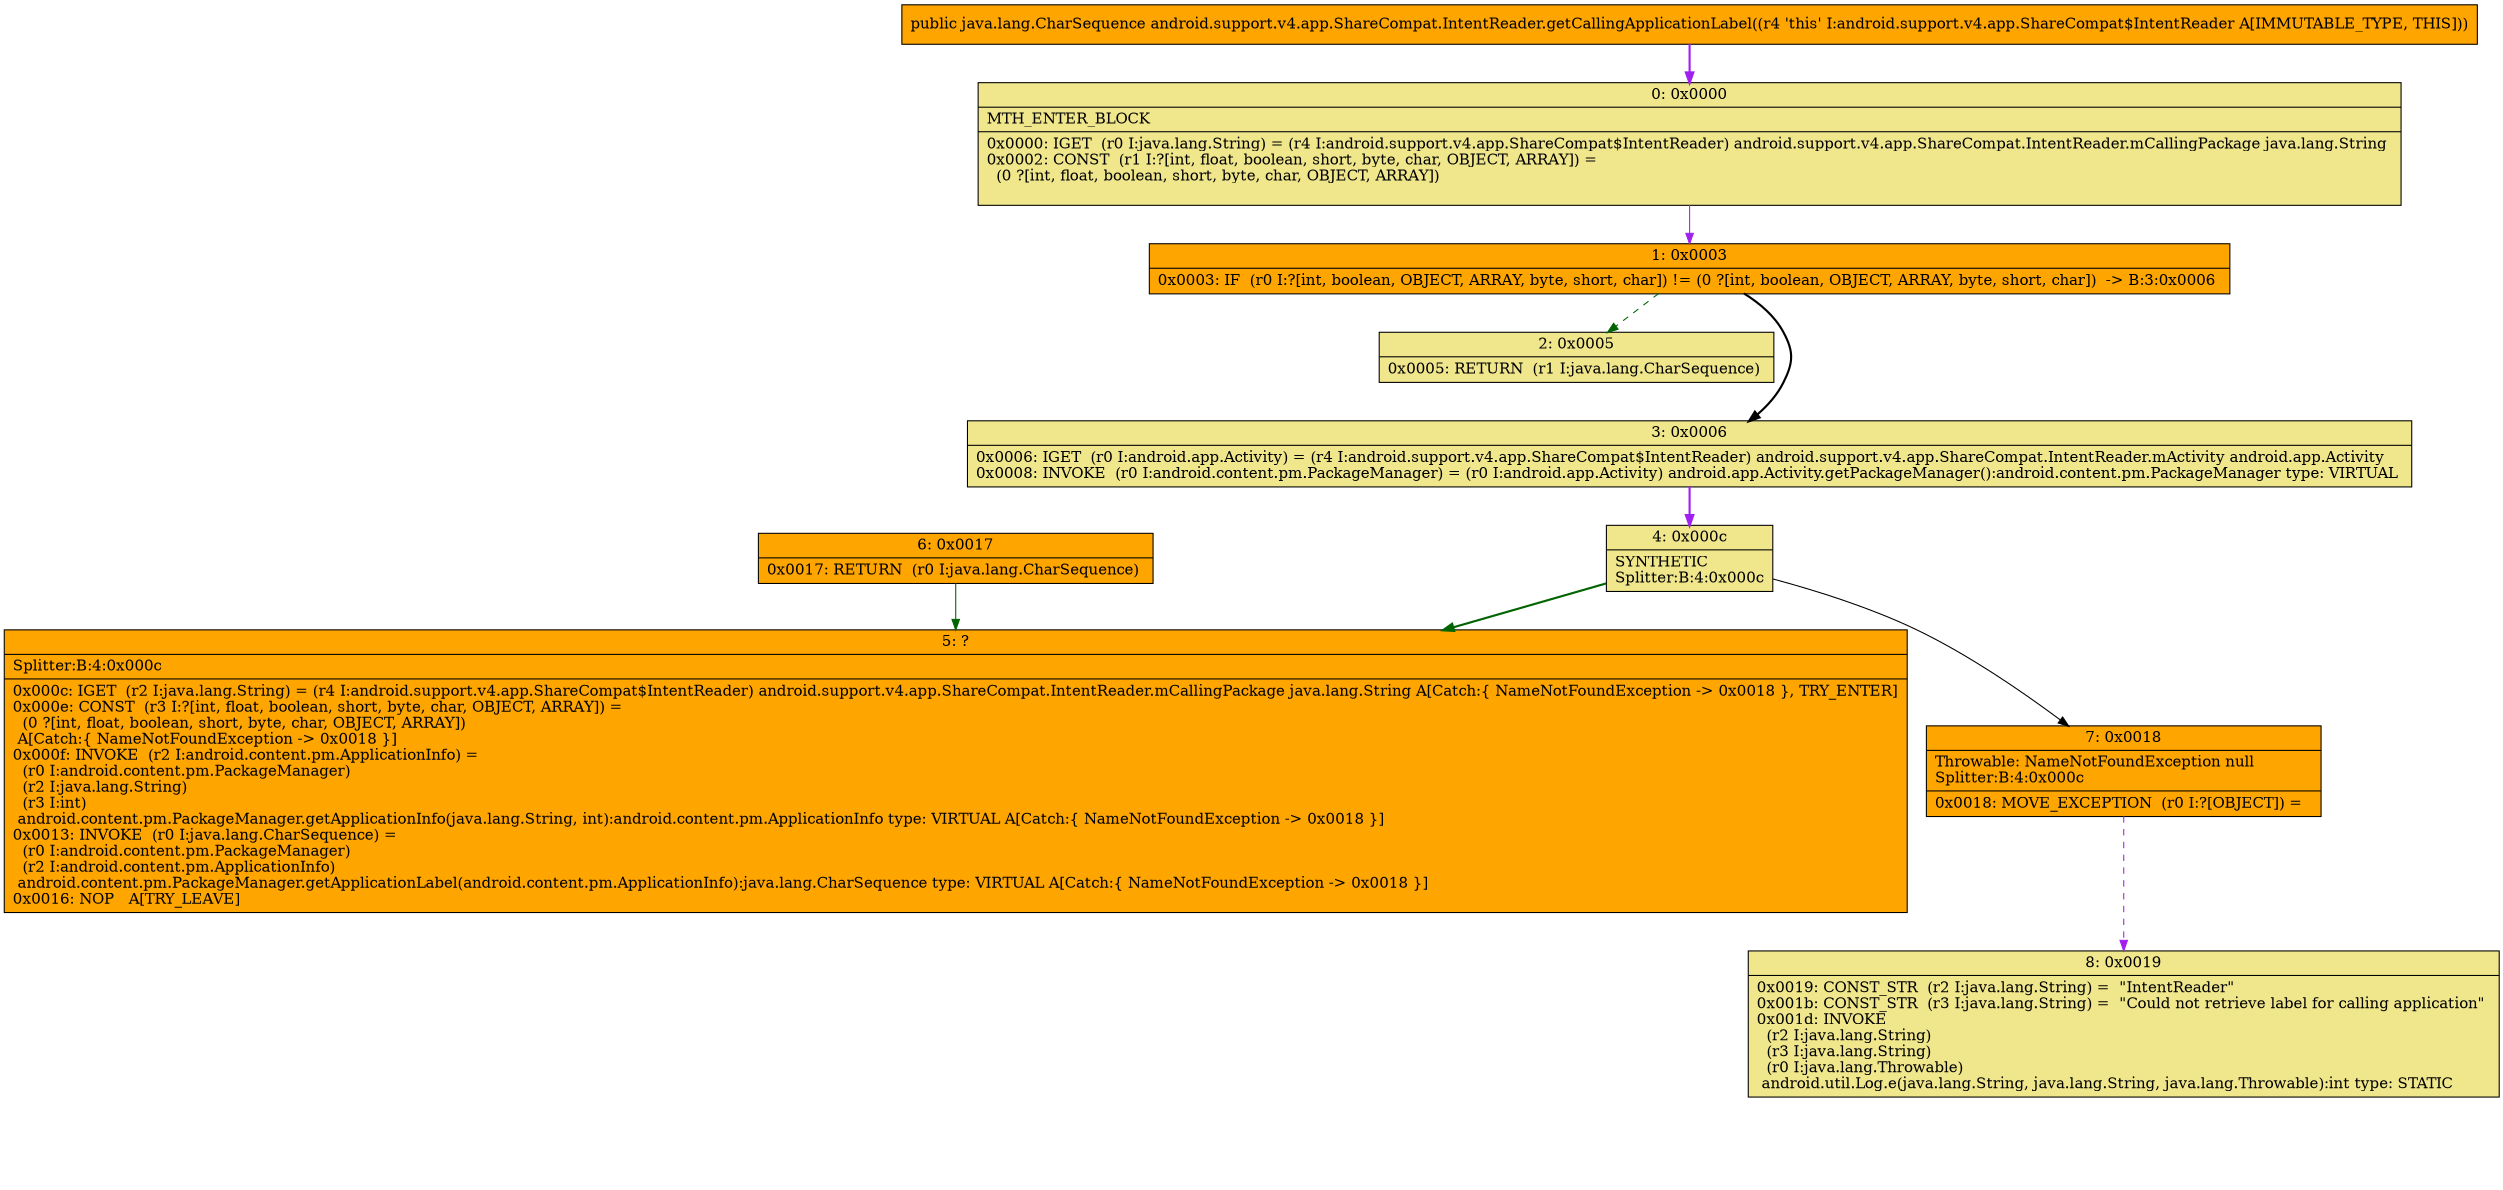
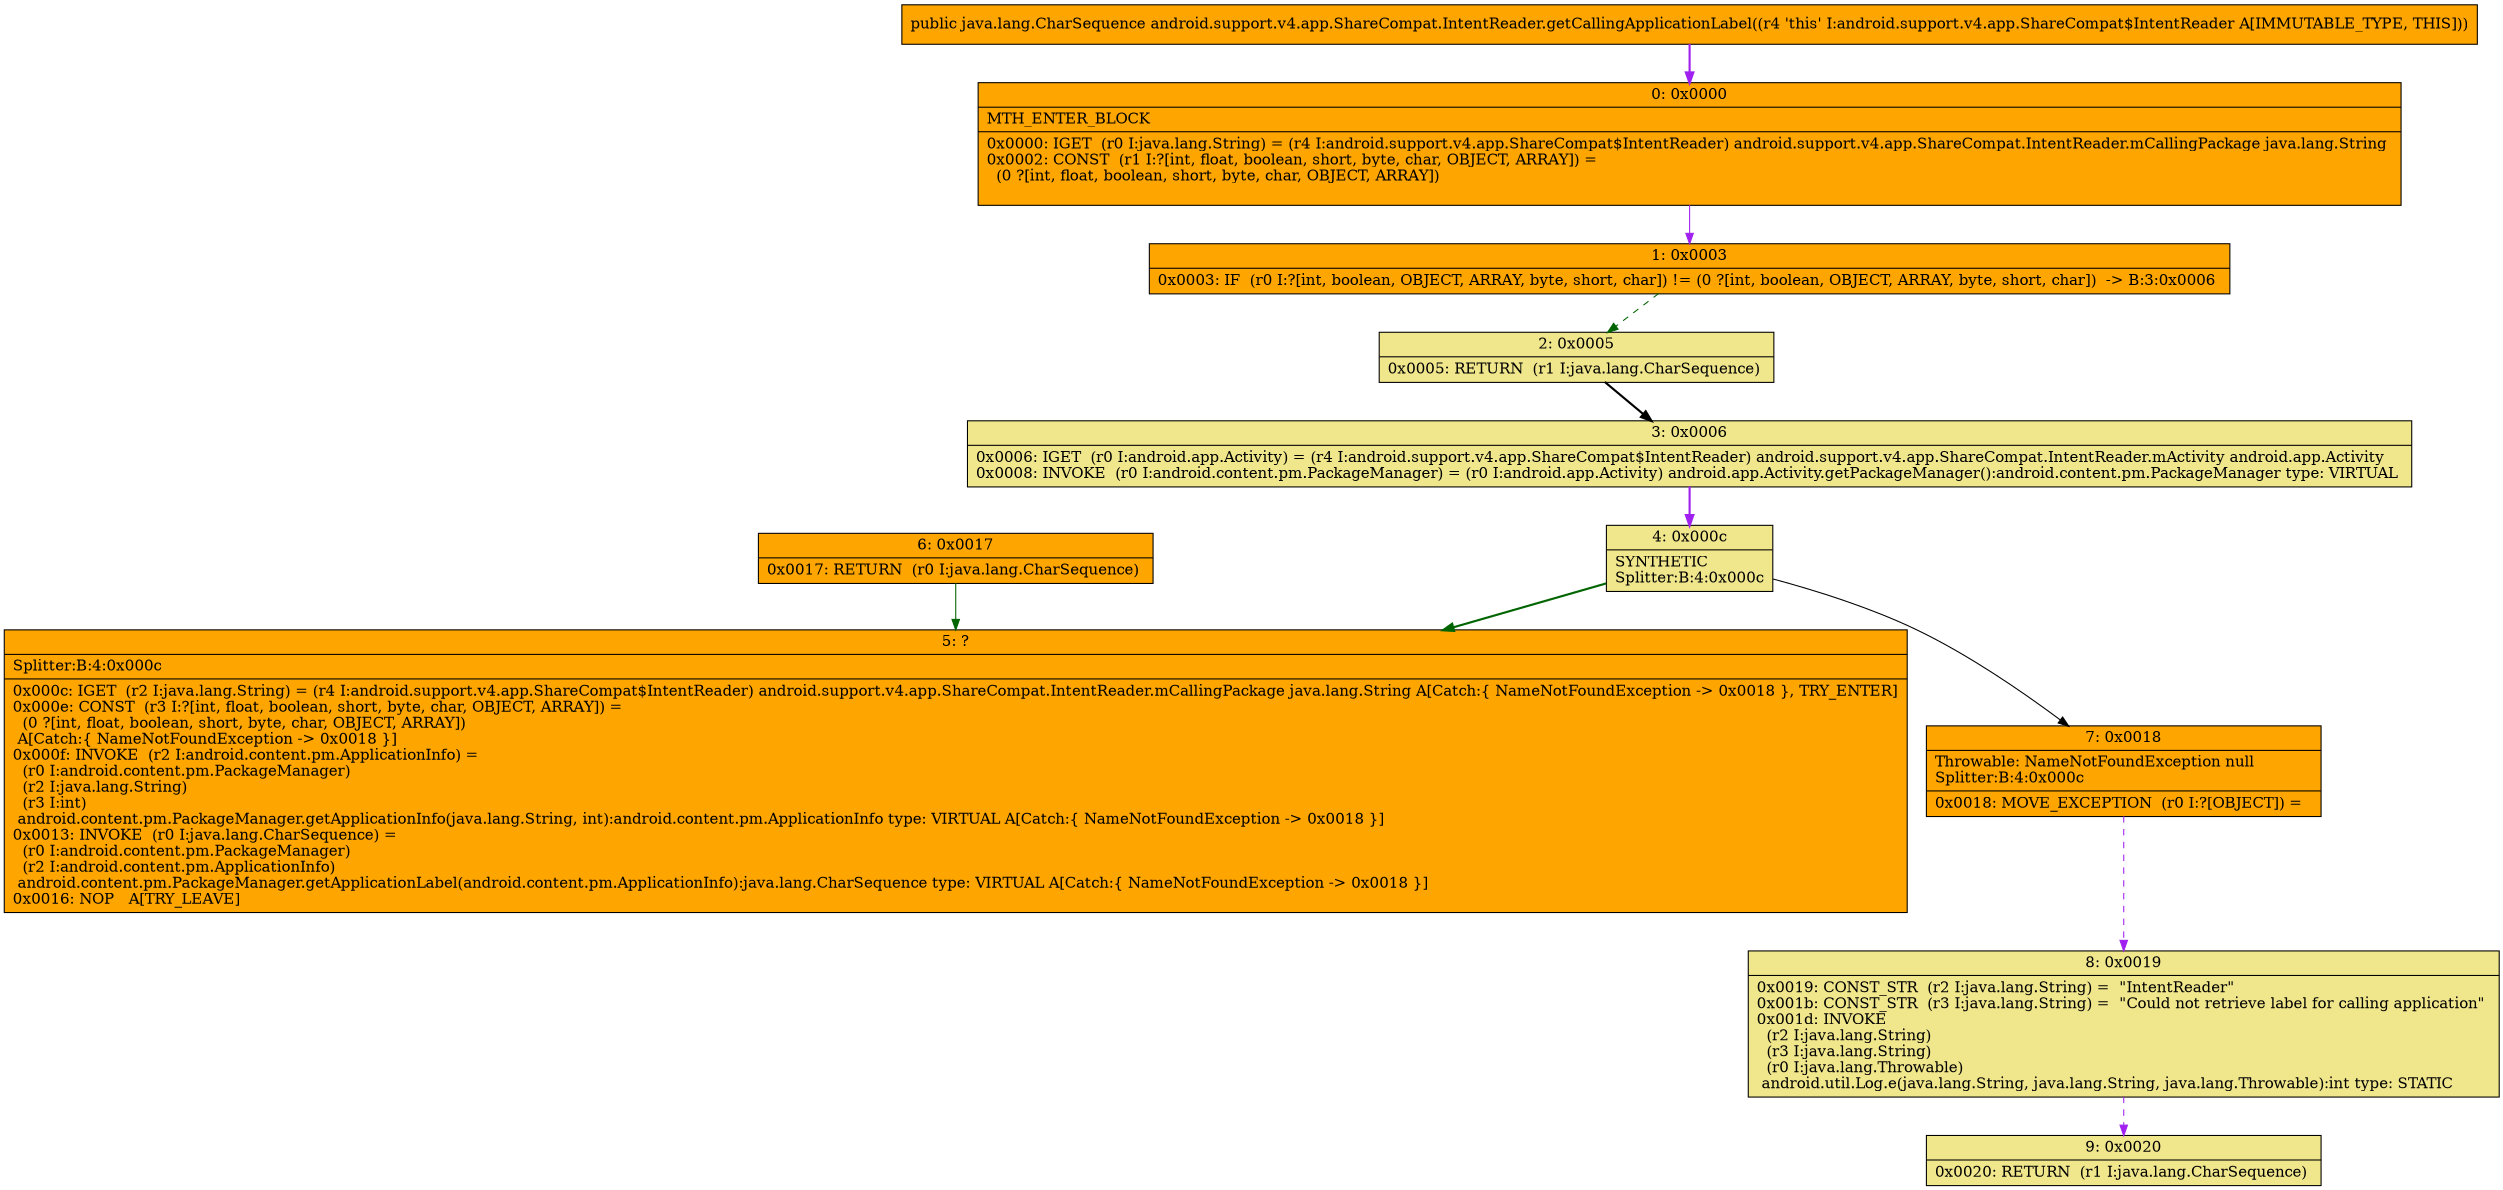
node "0: 0x0000": fillcolor khaki -> orange
edge "1: 0x0003" -> "3: 0x0006": now "2: 0x0005" -> "3: 0x0006"
node "9: 0x0020": added
